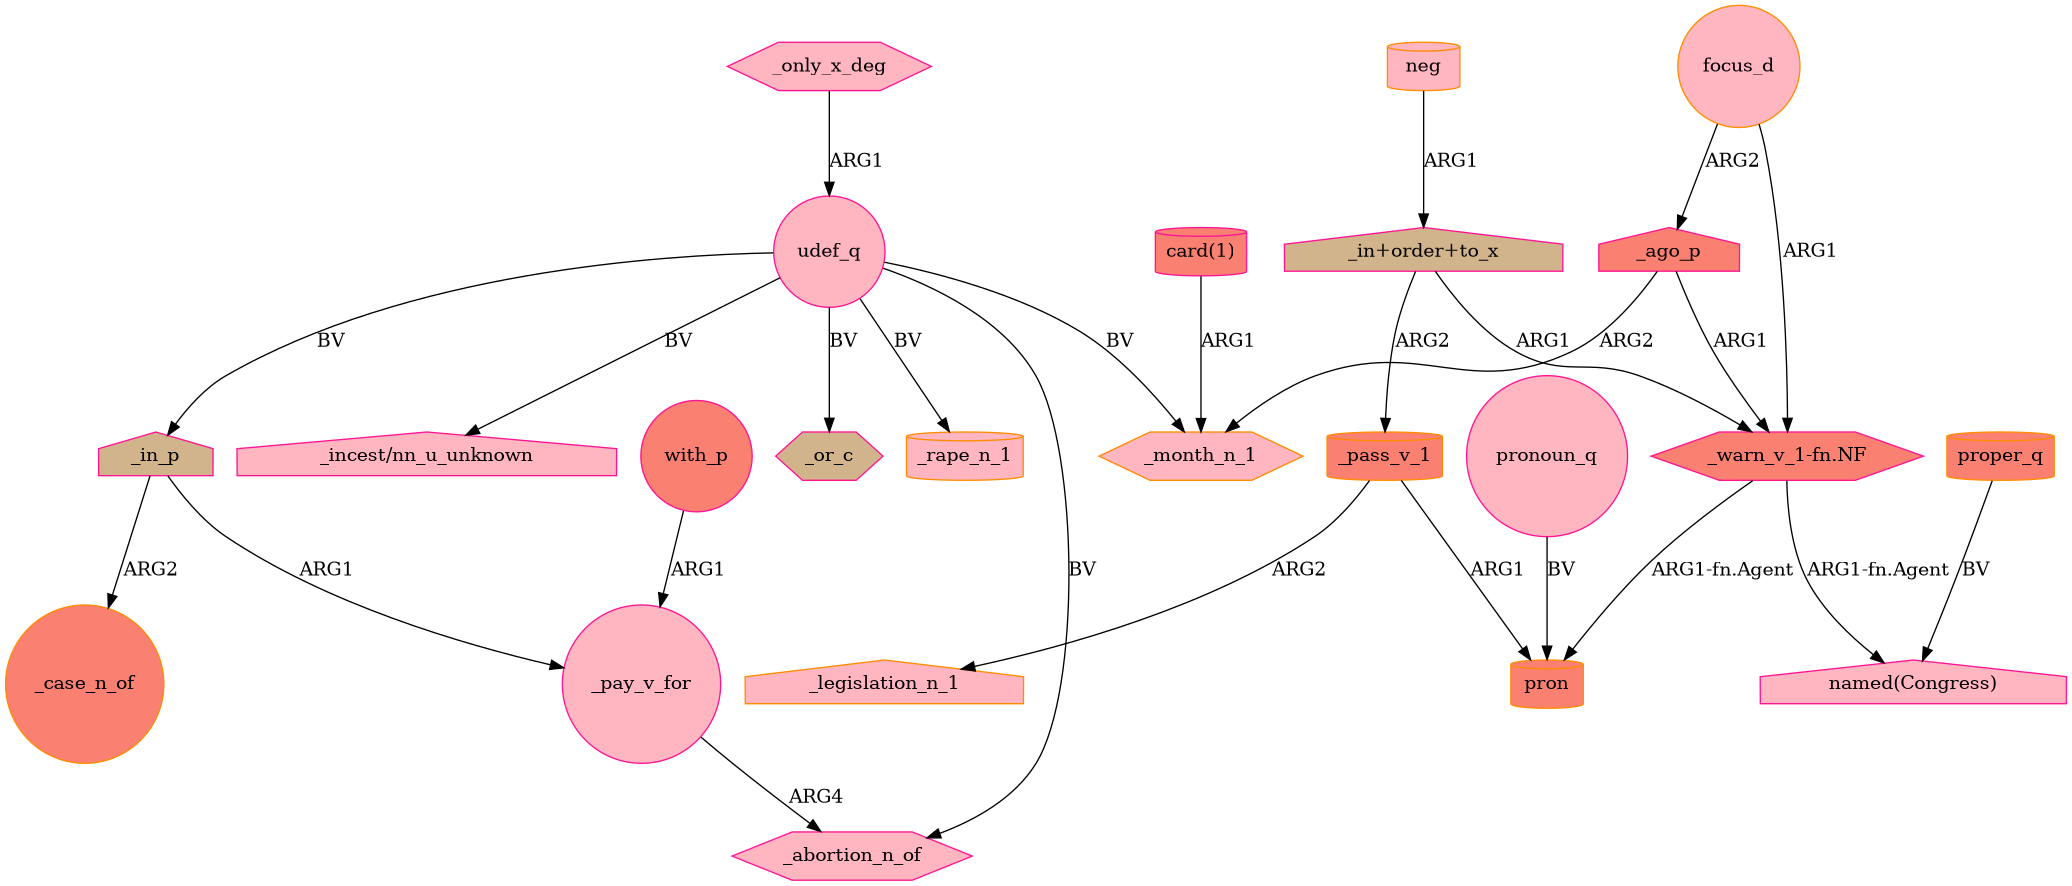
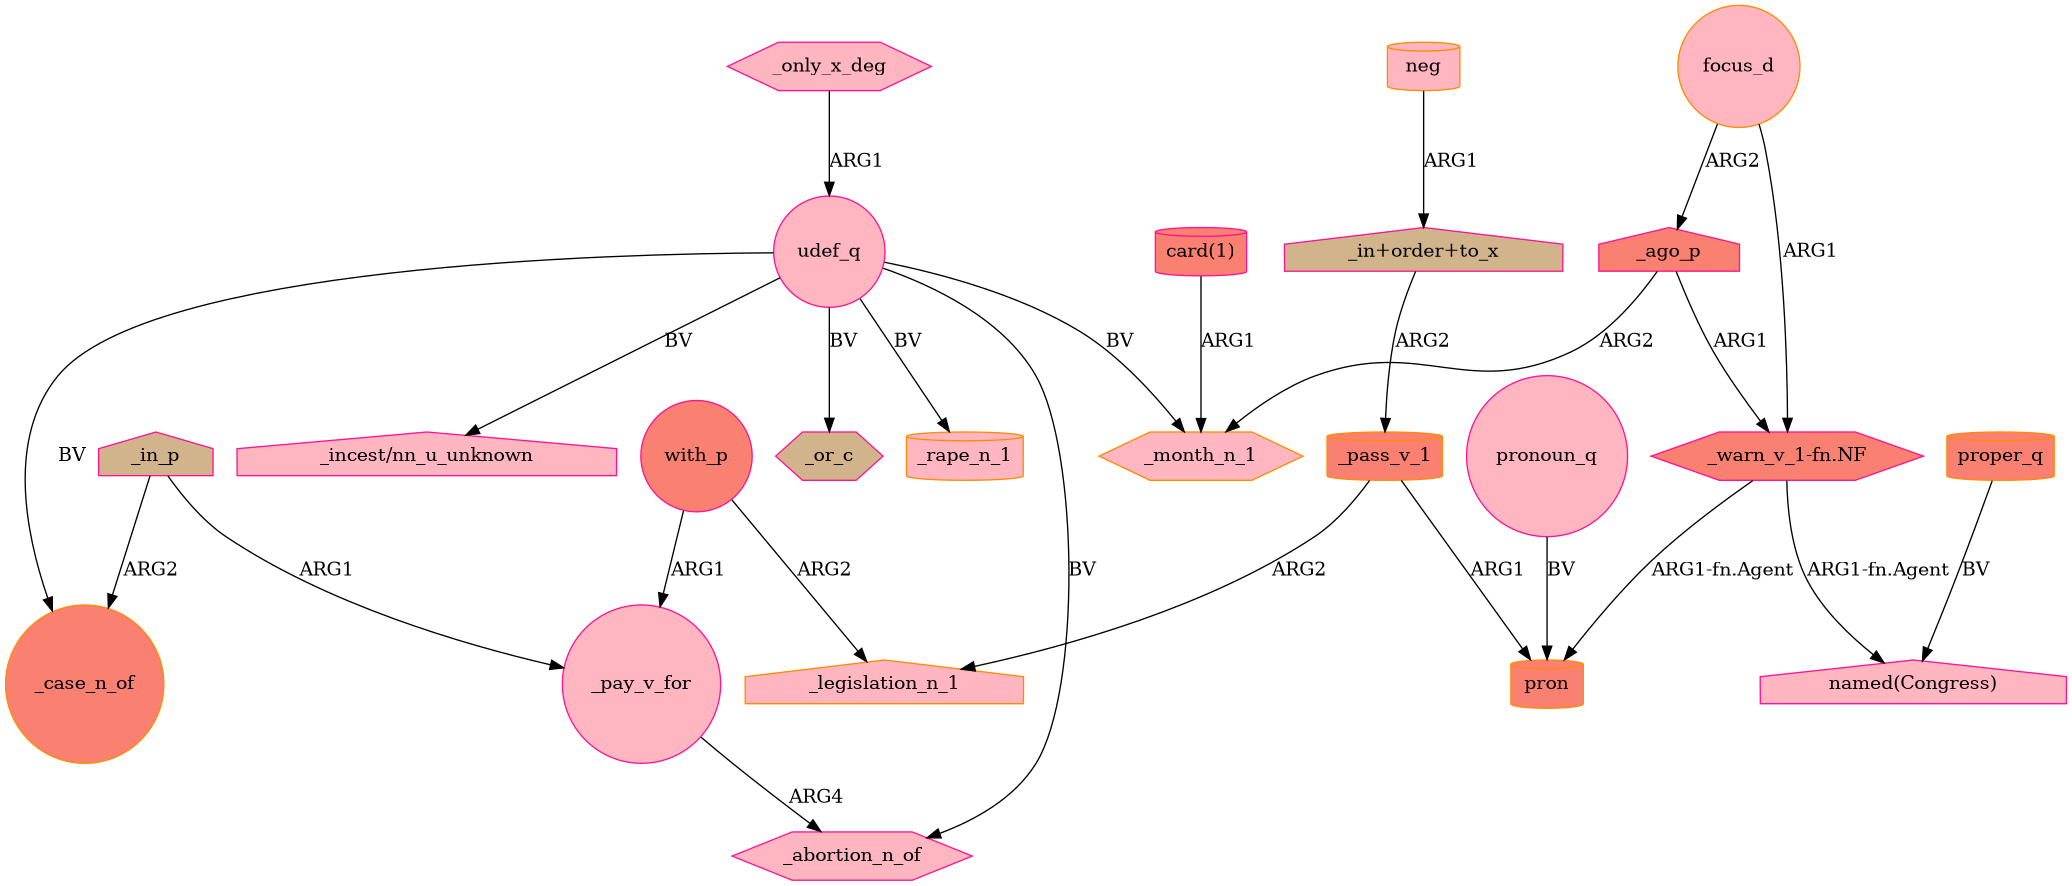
edge "udef_q" -> "_in_p": now "udef_q" -> "_case_n_of"
edge "_in+order+to_x" -> "_warn_v_1-fn.NF": removed, label "ARG1"
edge "with_p" -> "_legislation_n_1": added, label "ARG2"
